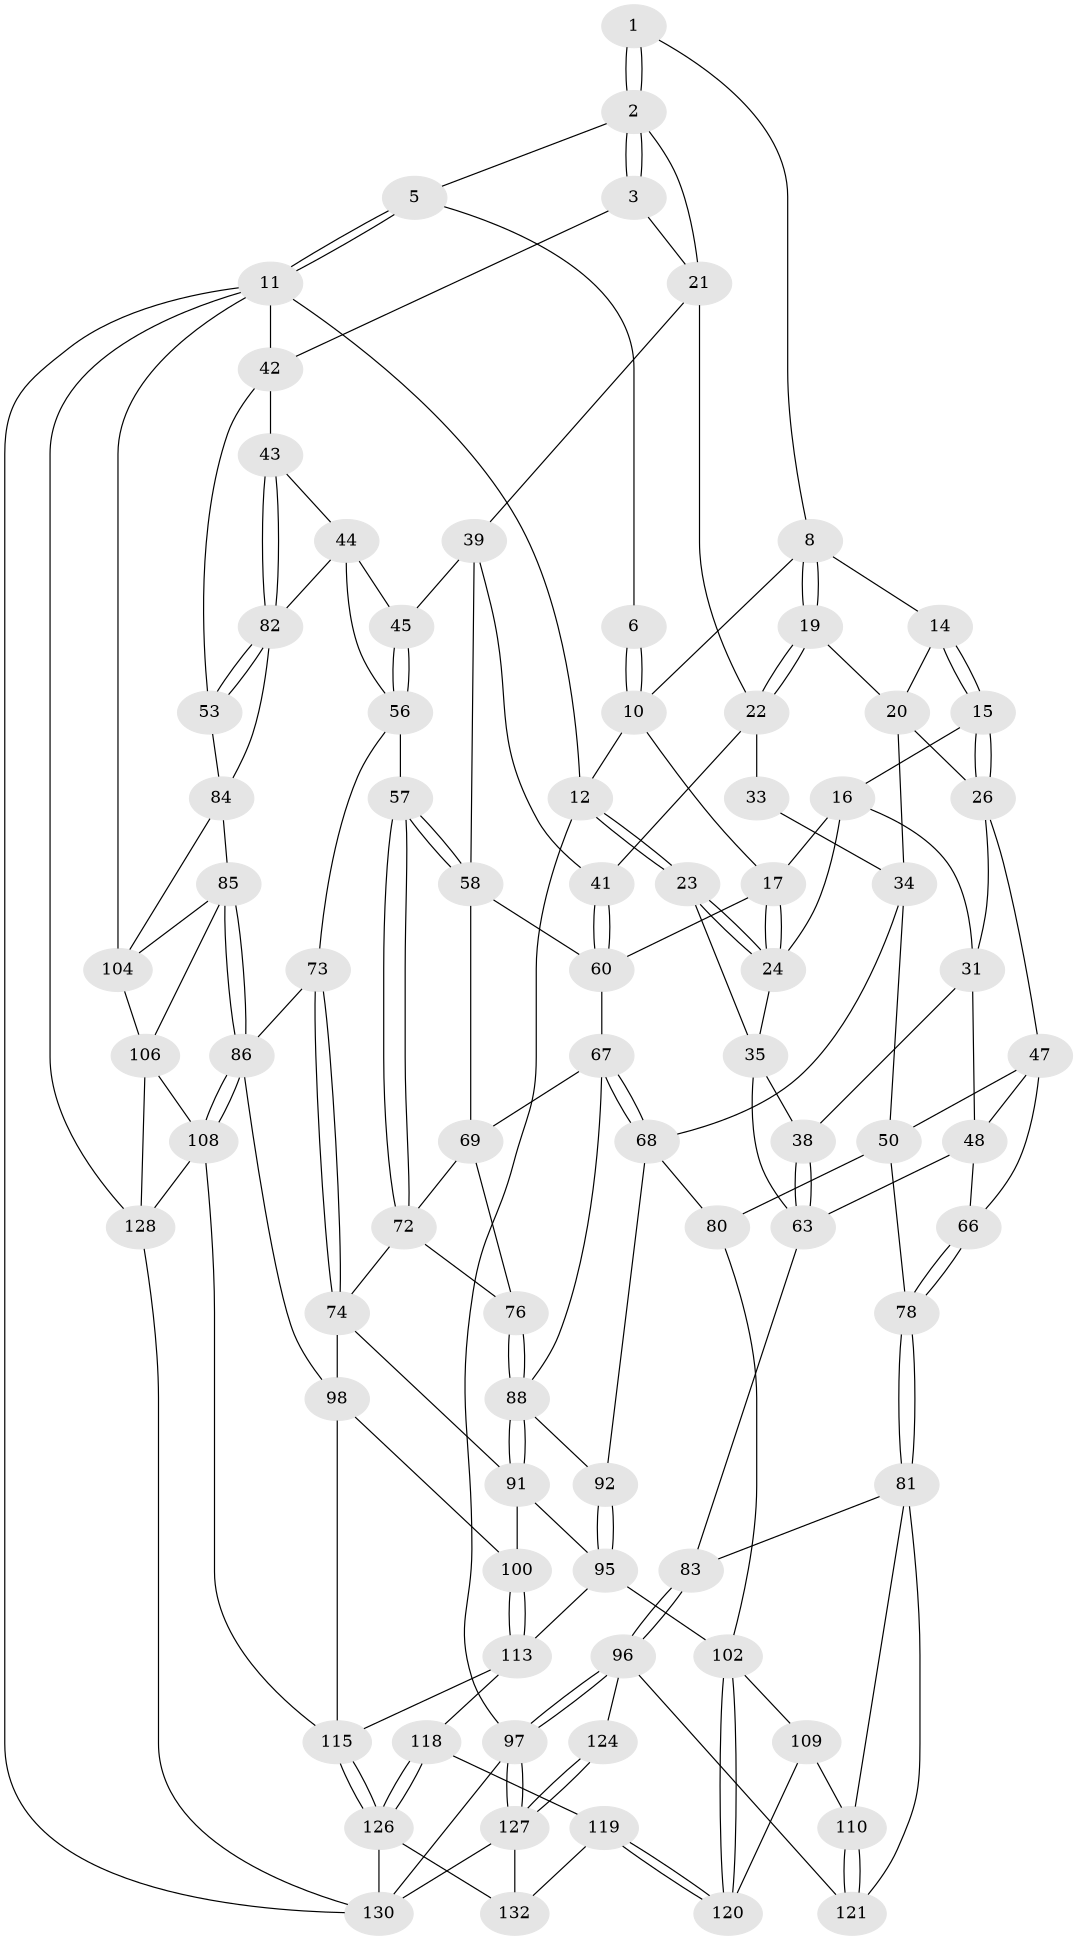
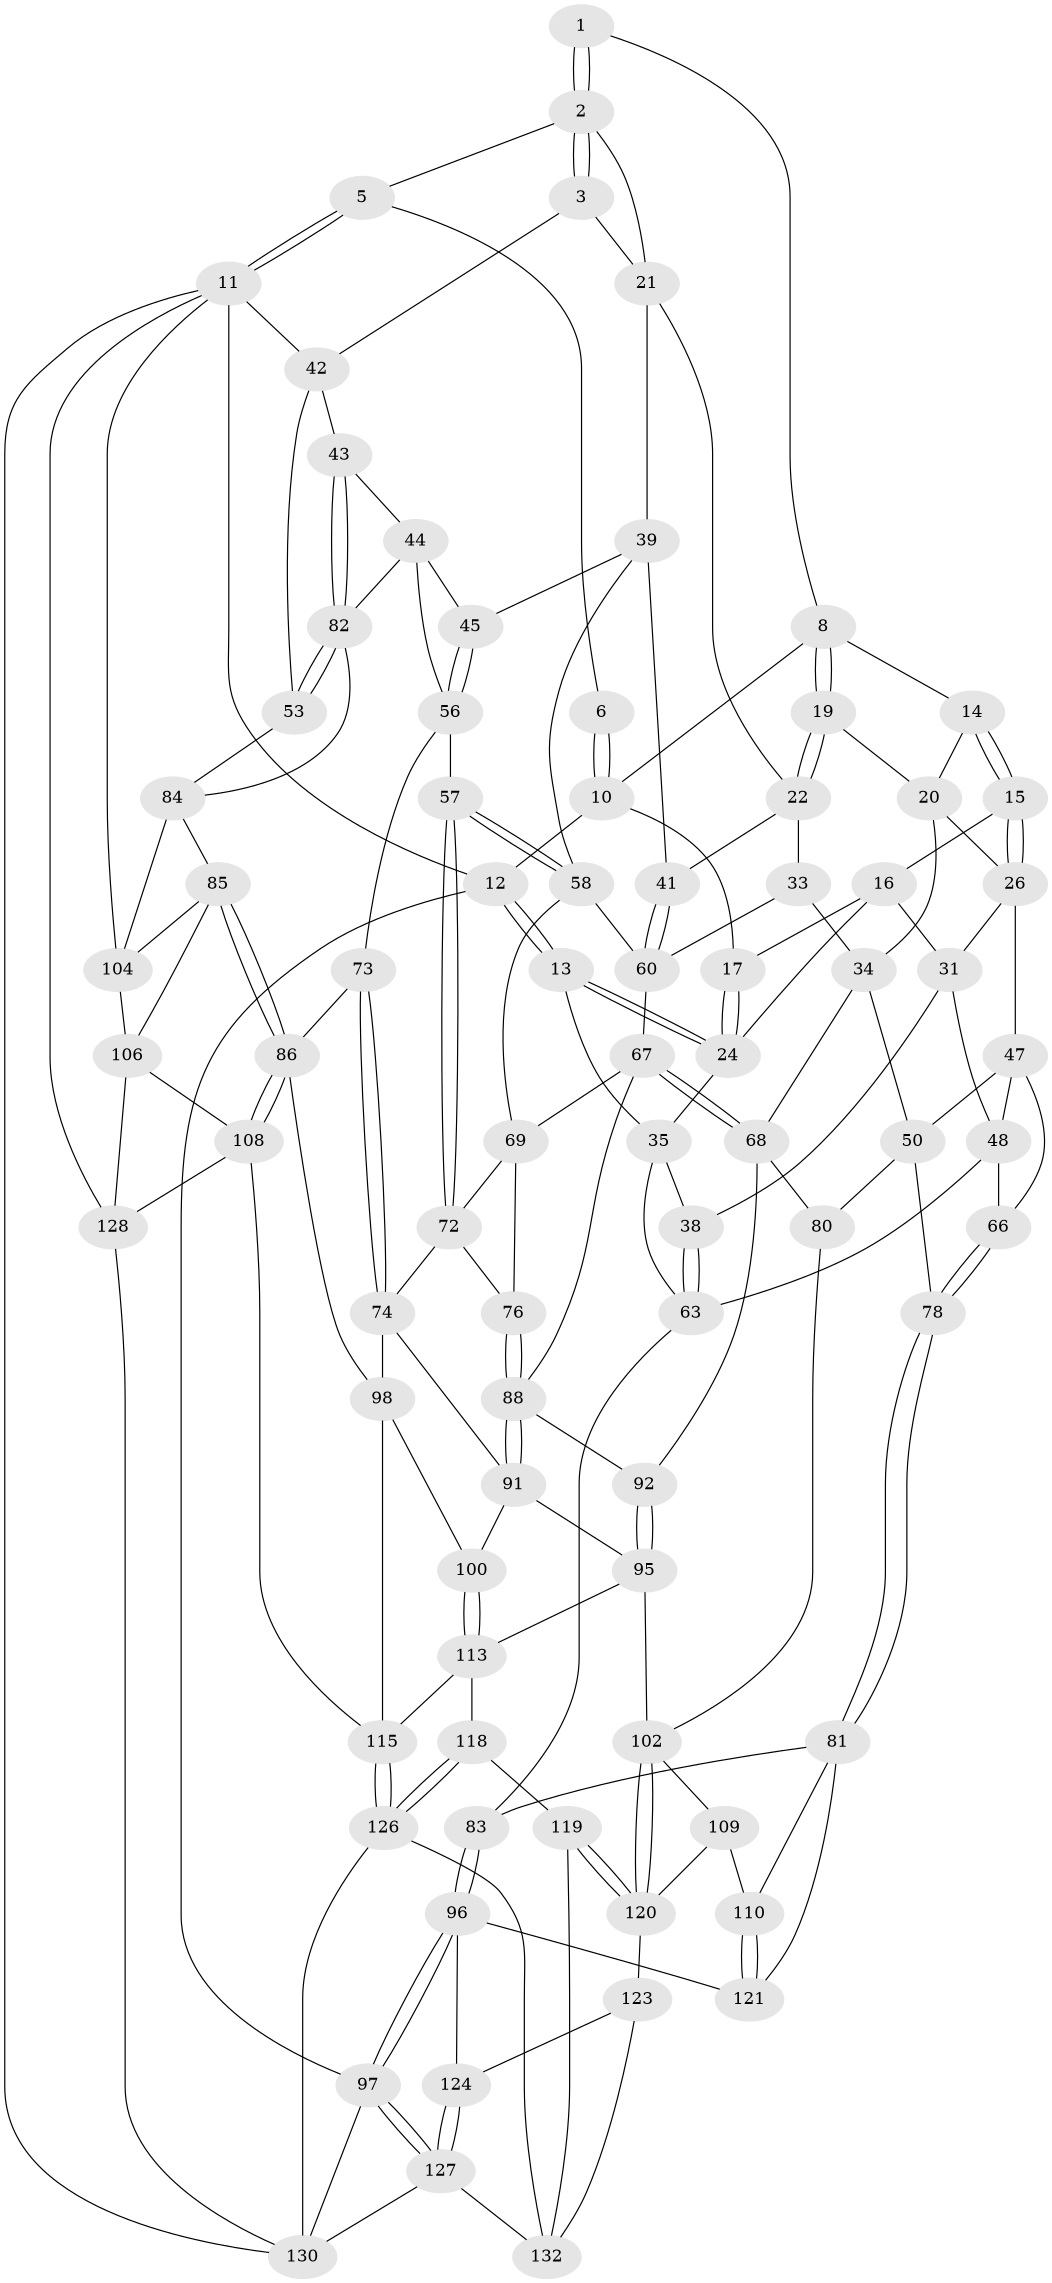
node "23": label "23" -> "13"
edge "17" -- "60": now "33" -- "60"
node "123": added
